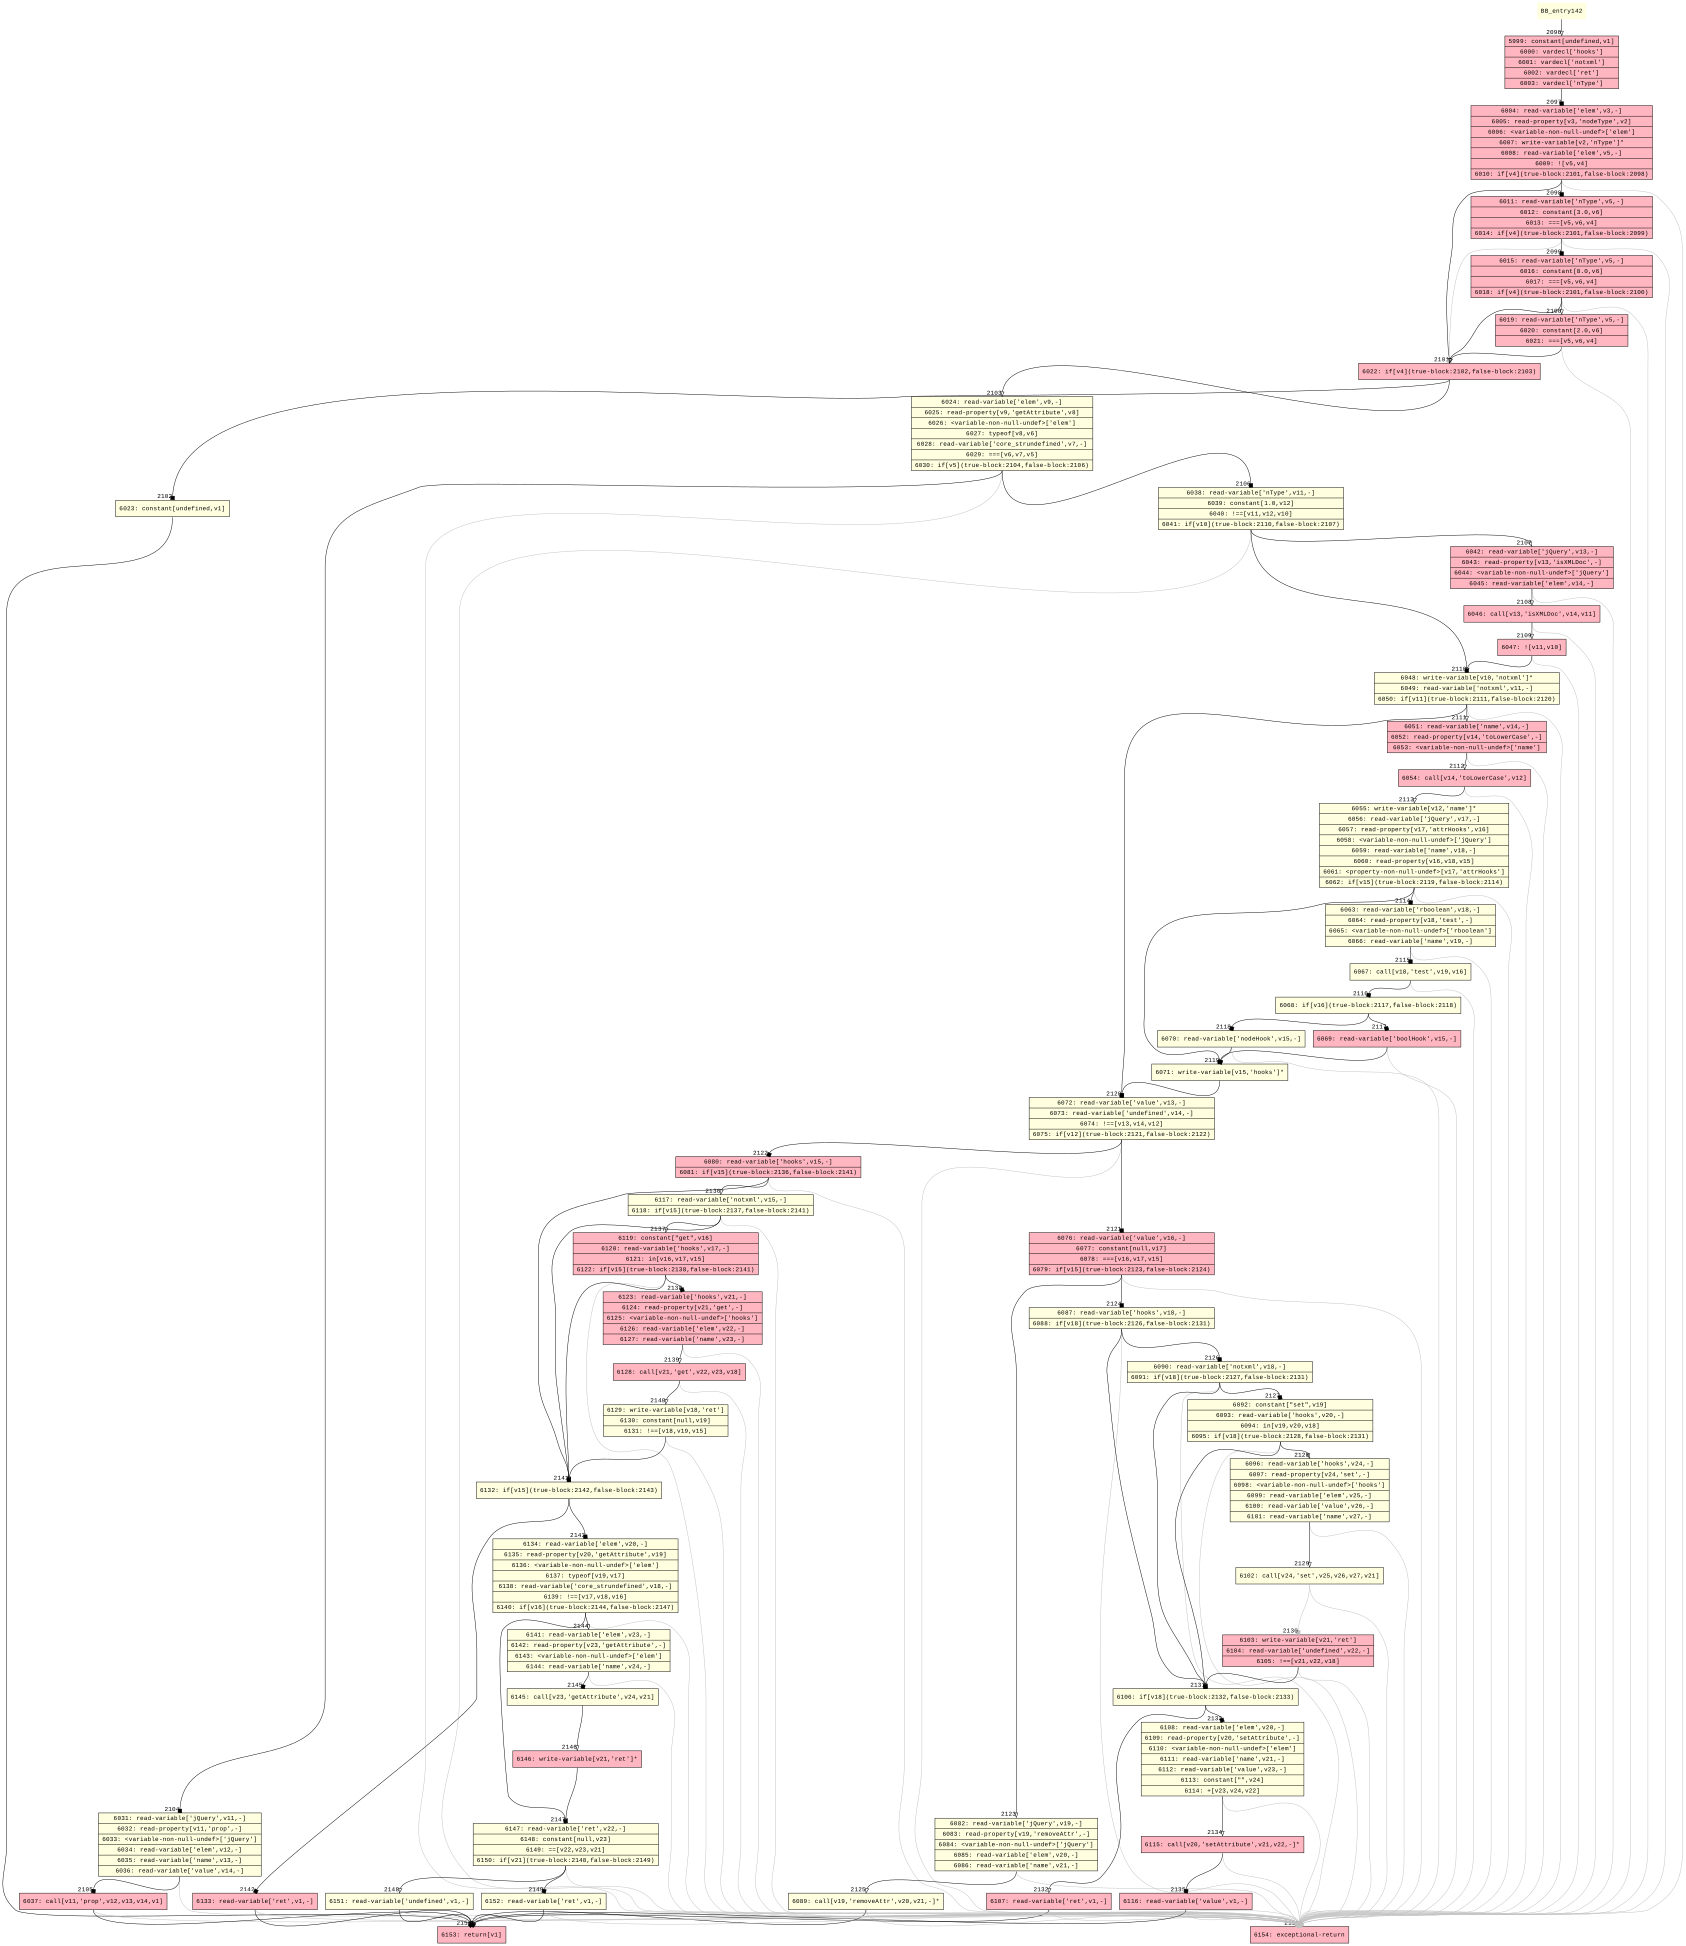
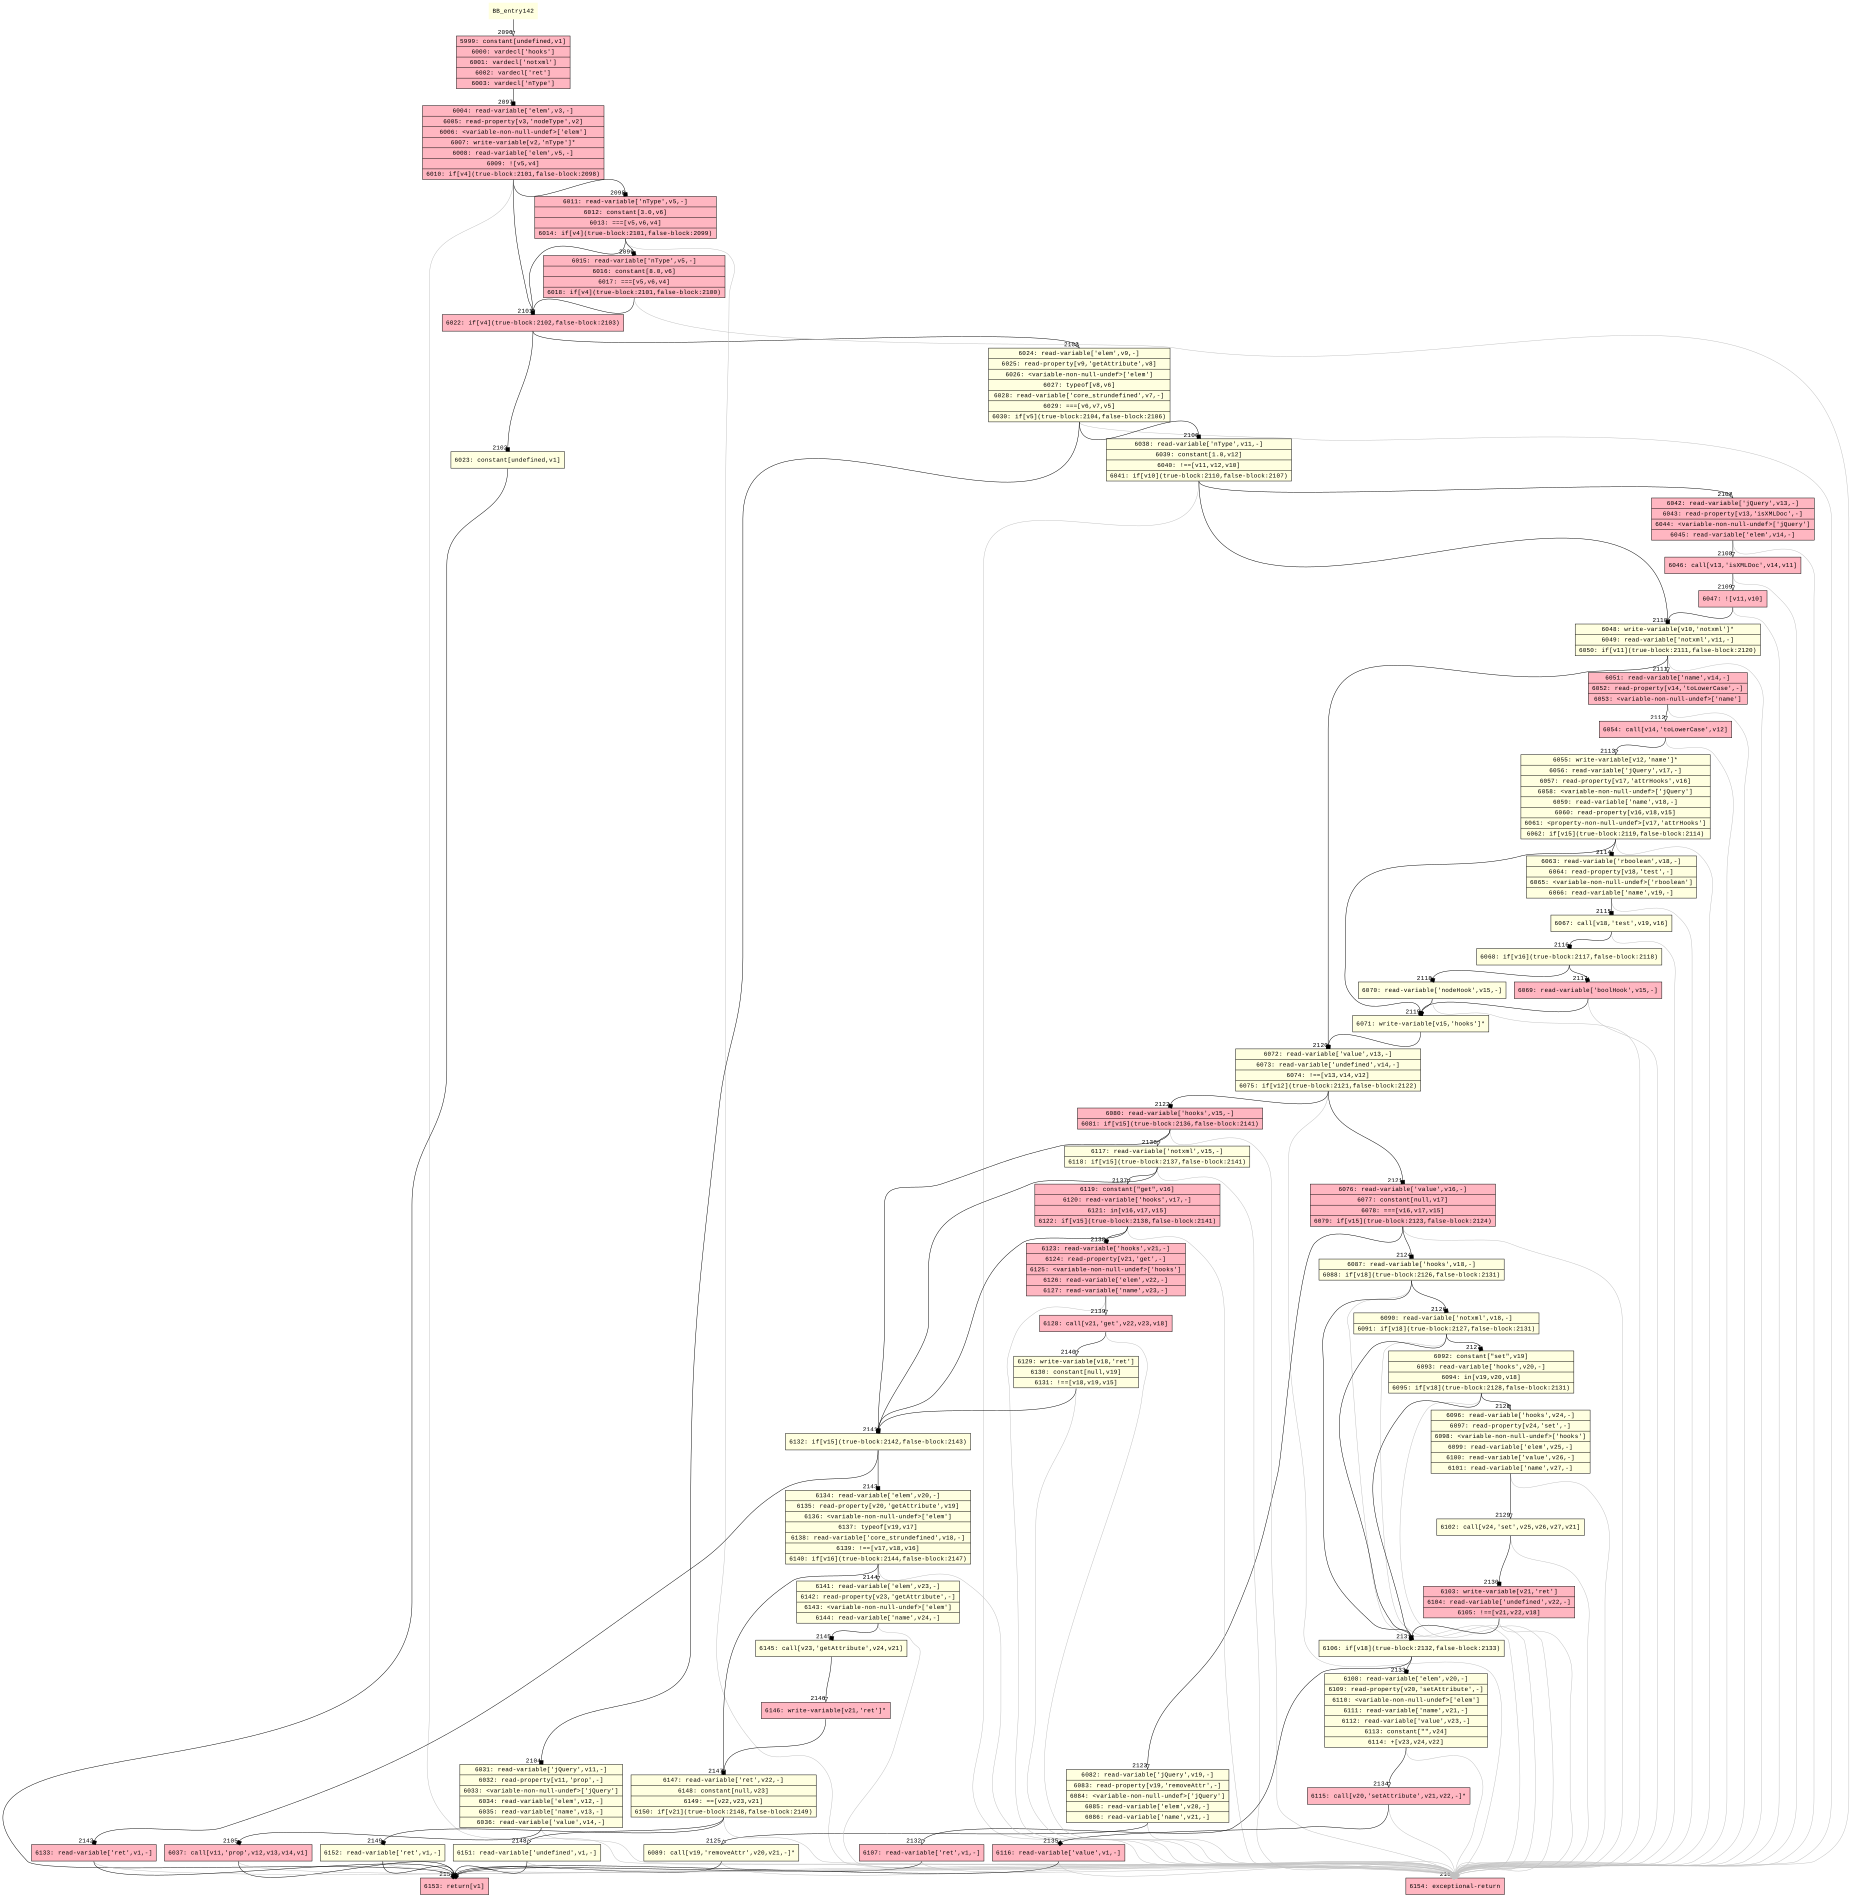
edge "6011: read-variable['nType',v5,-]" -> "6022: if[v4](true-block:2102,false-block:2103)": color gray -> black
node "6019: read-variable['nType',v5,-]": removed
edge "6102: call[v24,'set',v25,v26,v27,v21]" -> "6103: write-variable[v21,'ret']": color gray -> black
